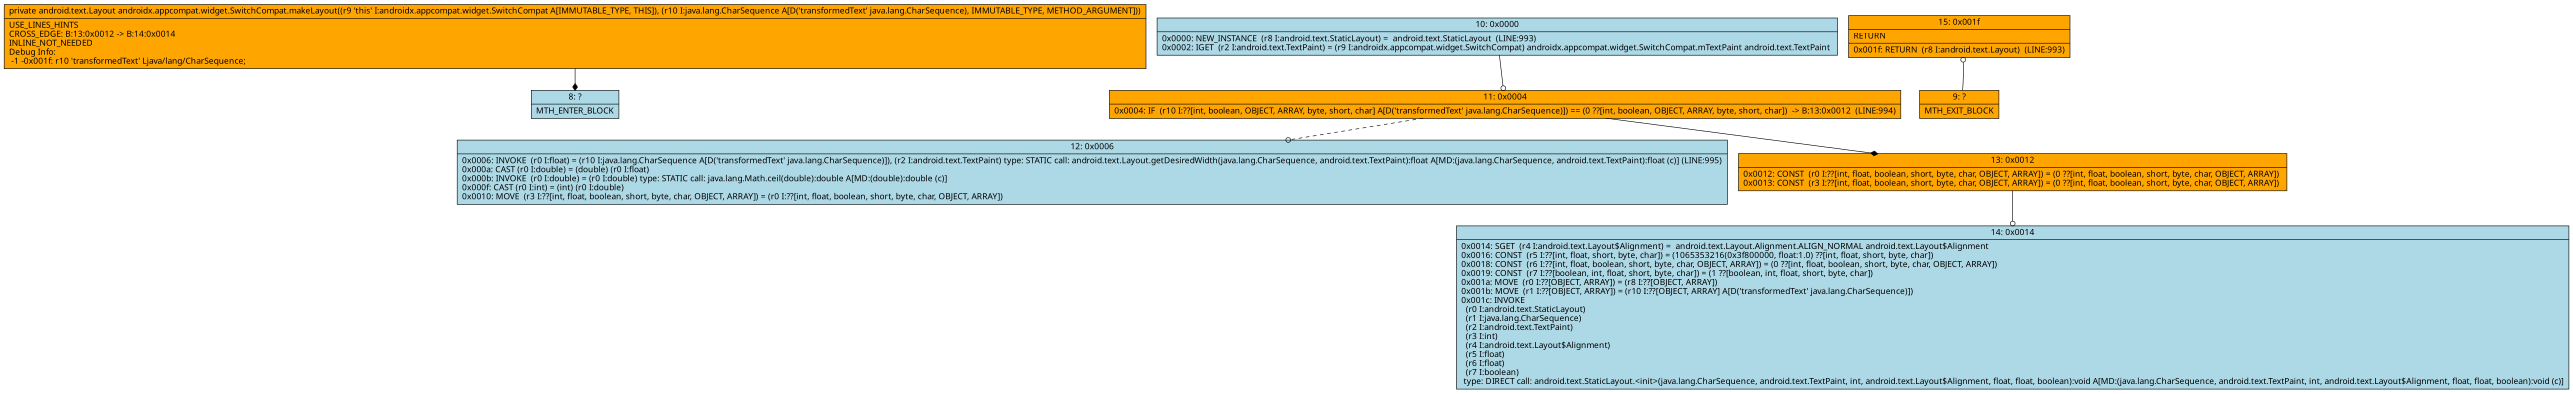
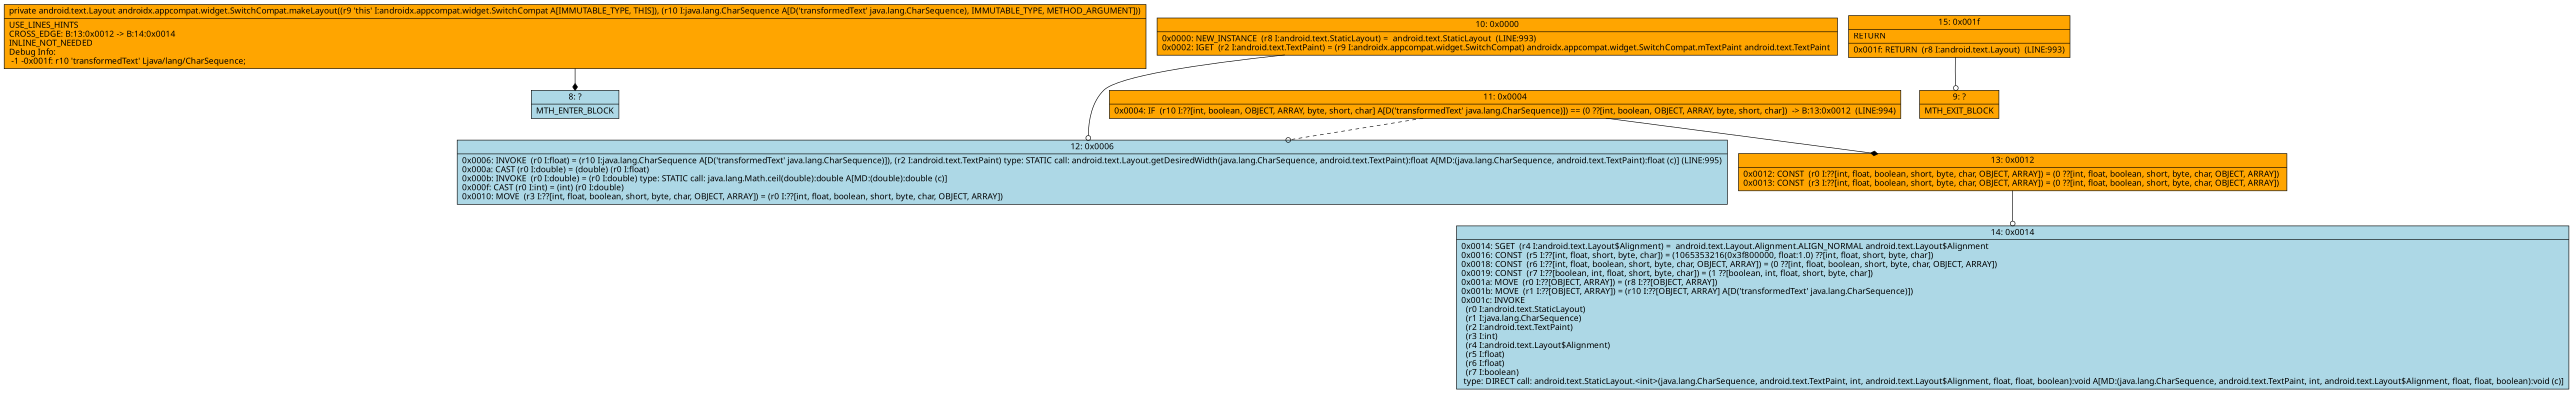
node "10: 0x0000": fillcolor lightblue -> orange
edge "10: 0x0000" -> "11: 0x0004": now "10: 0x0000" -> "12: 0x0006"
edge "9: ?" -> "15: 0x001f": reversed
